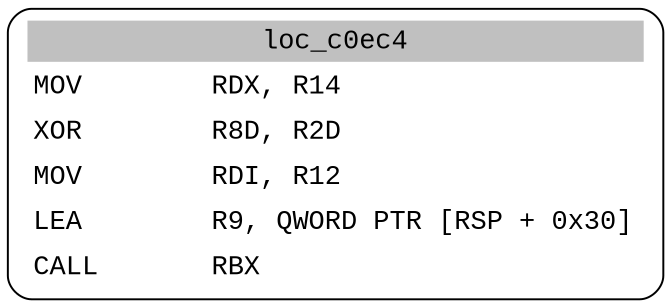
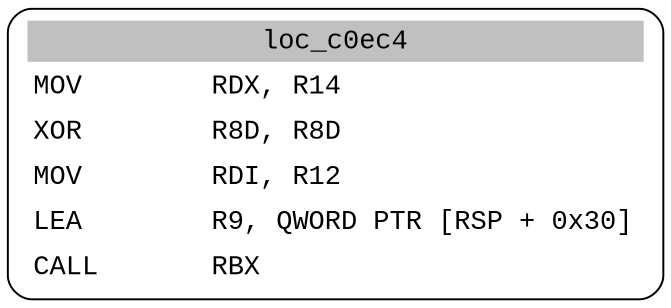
node "loc_c0ec4": text "XOR        R8D, R2D" -> "XOR        R8D, R8D"
